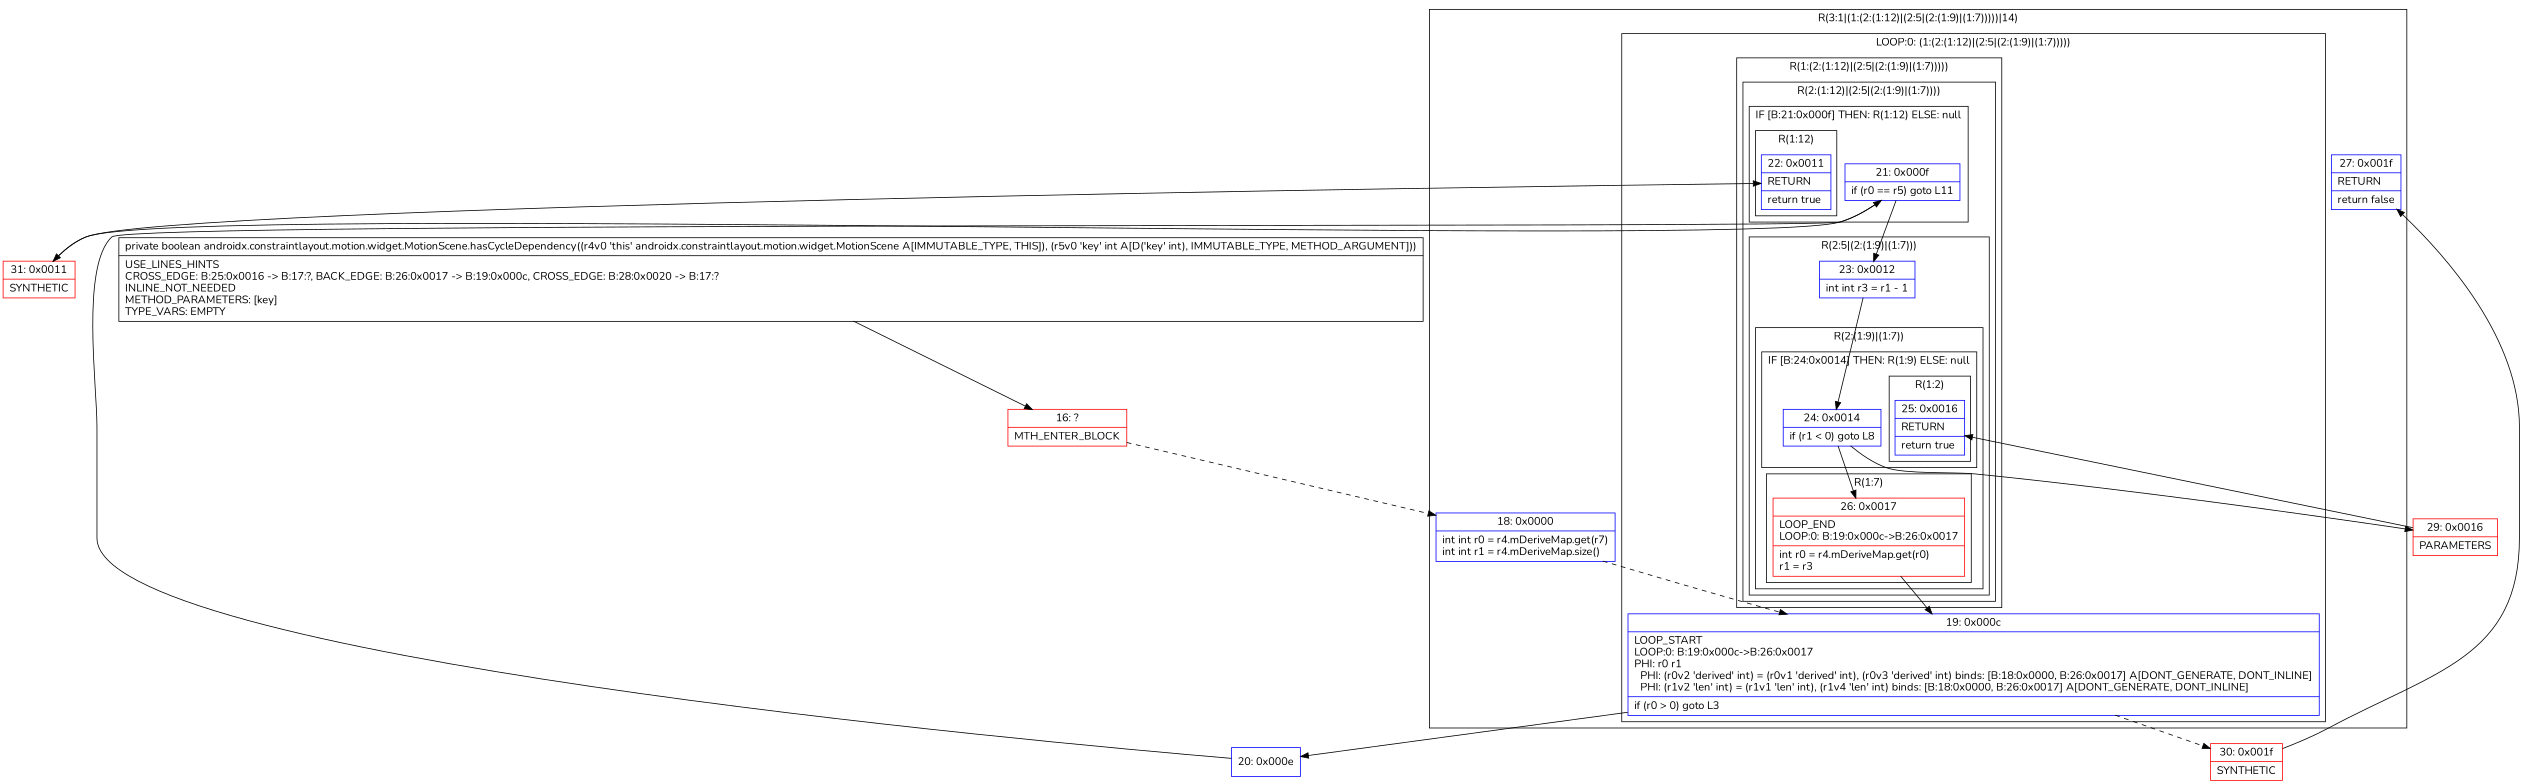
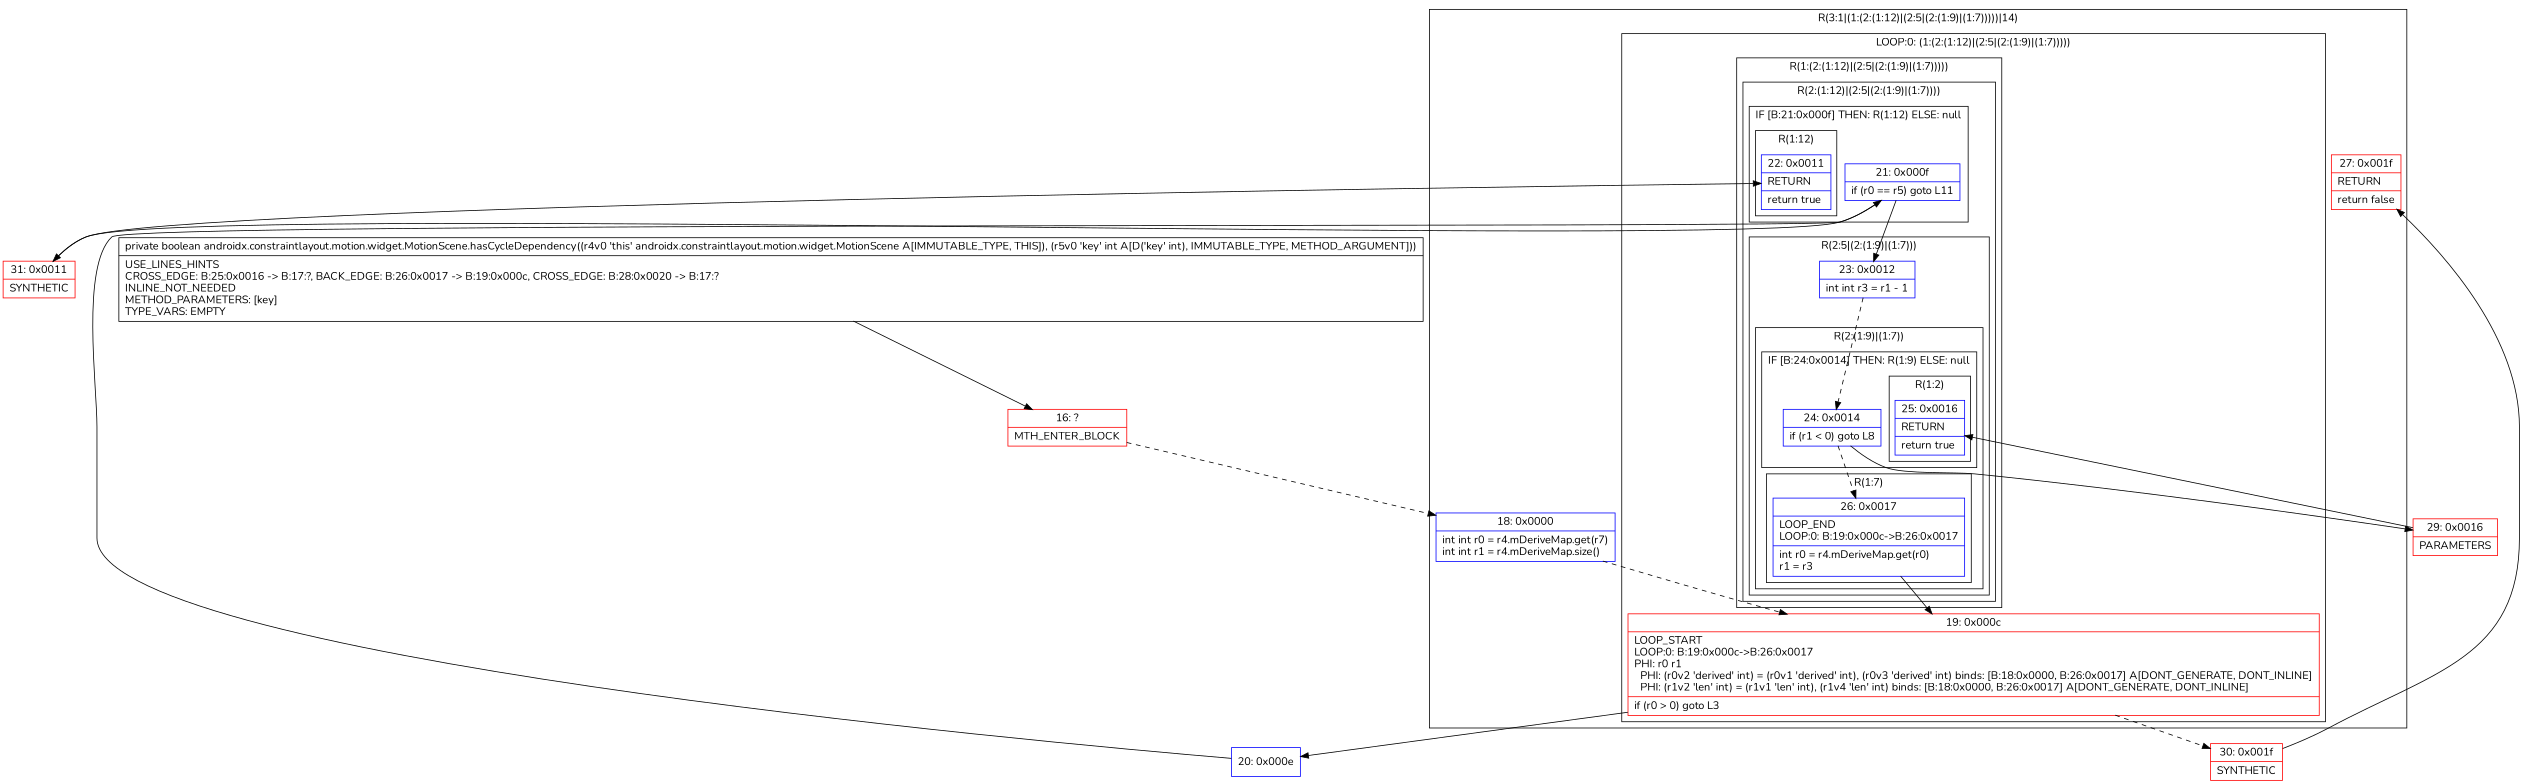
node "27: 0x001f": color blue -> red
edge "23: 0x0012" -> "24: 0x0014": style solid -> dashed
edge "24: 0x0014" -> "26: 0x0017": style solid -> dashed
node "26: 0x0017": color red -> blue
node "19: 0x000c": color blue -> red
